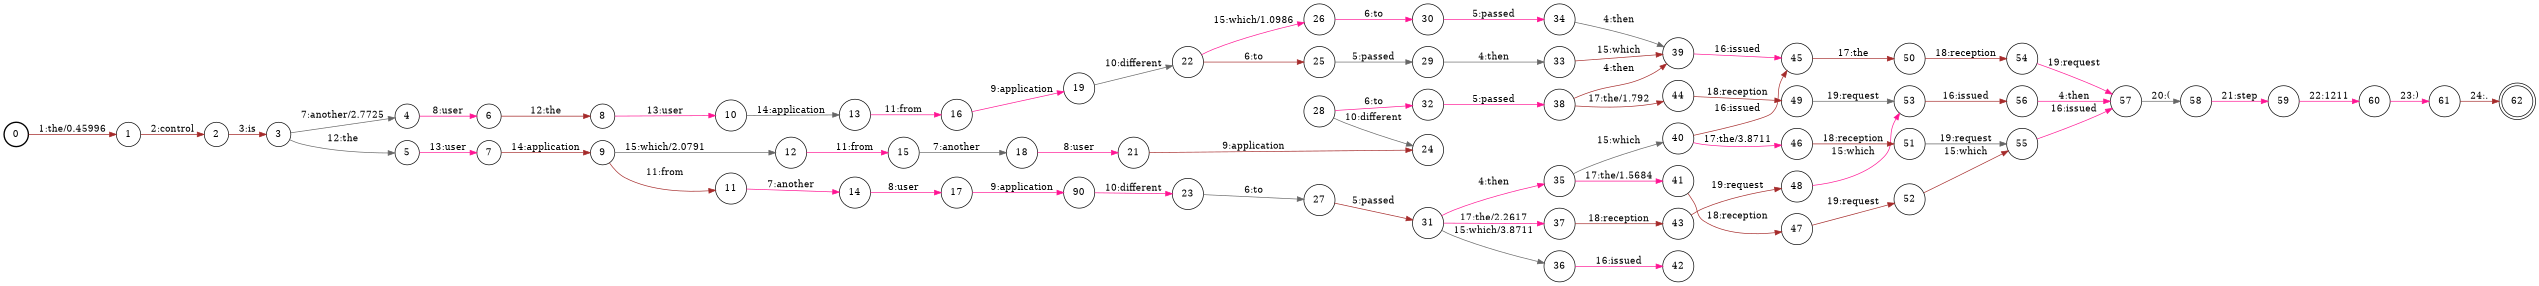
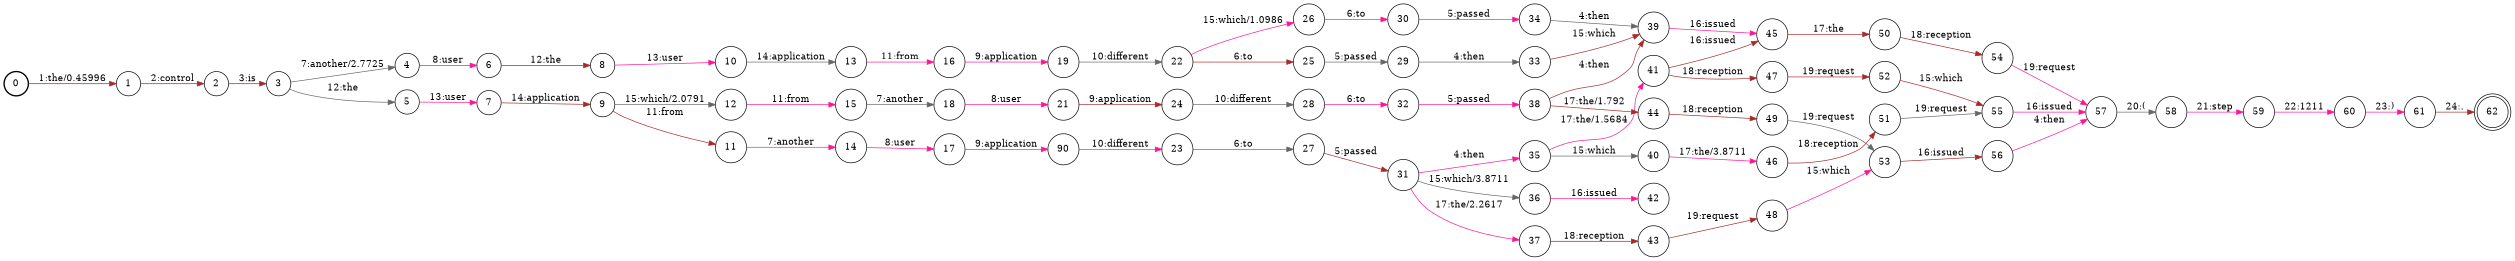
edge "40" -> "45": now "41" -> "45"
edge "28" -> "24": reversed
